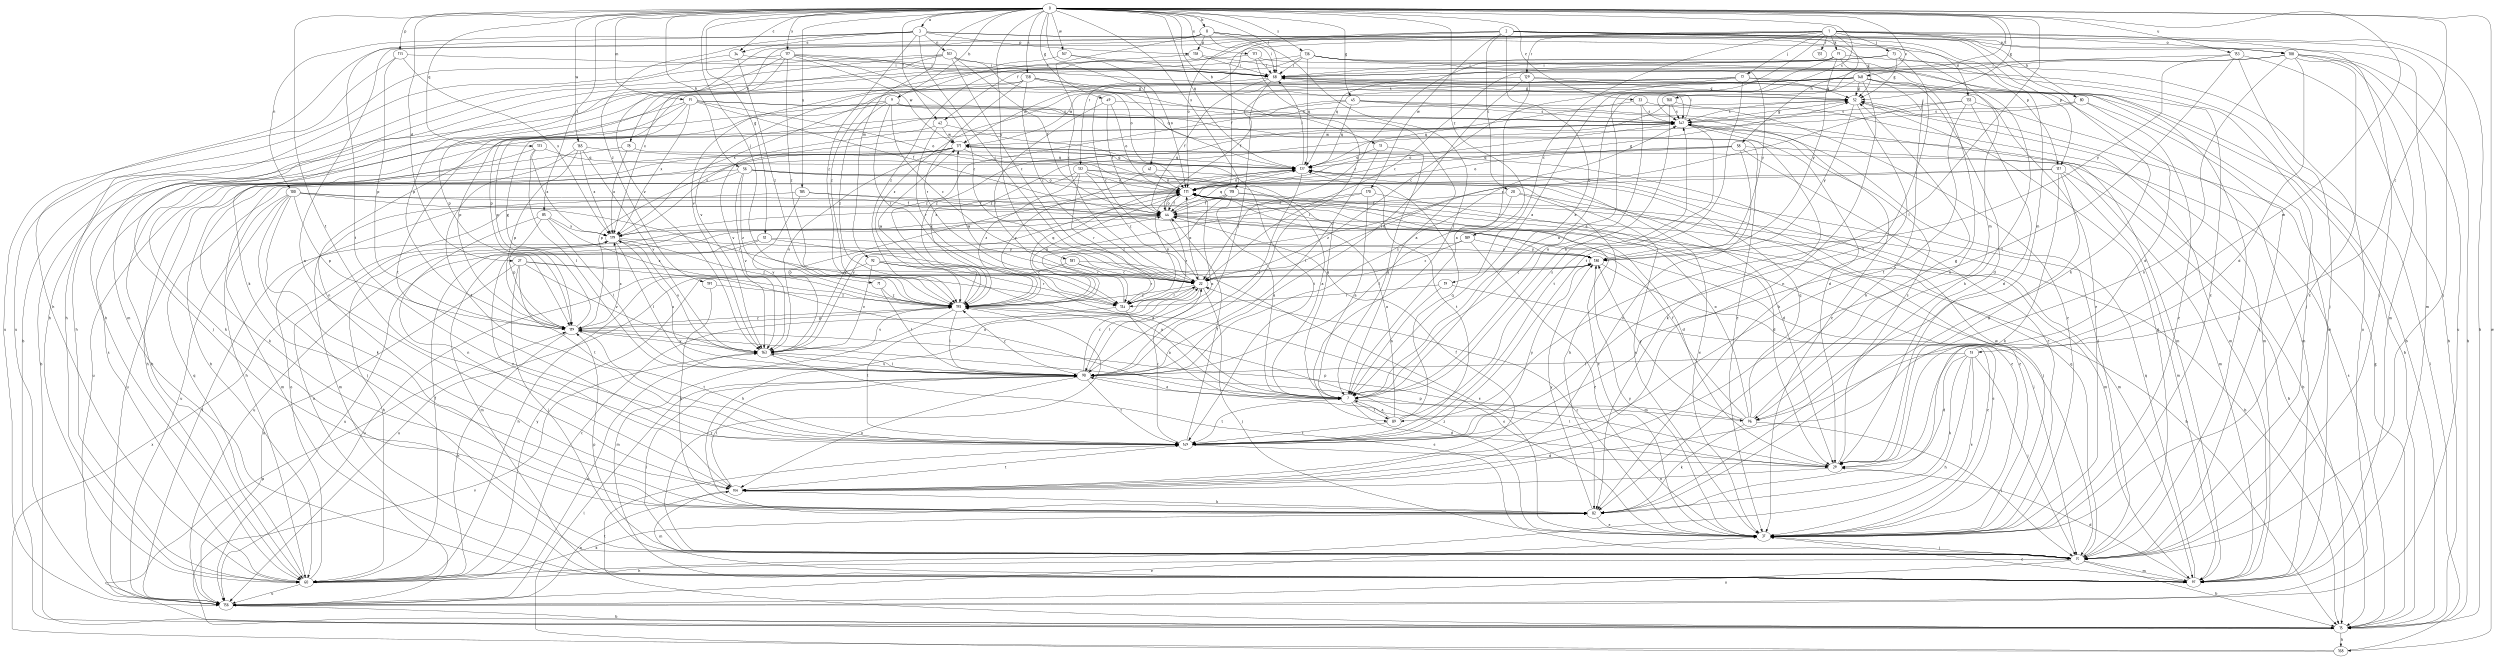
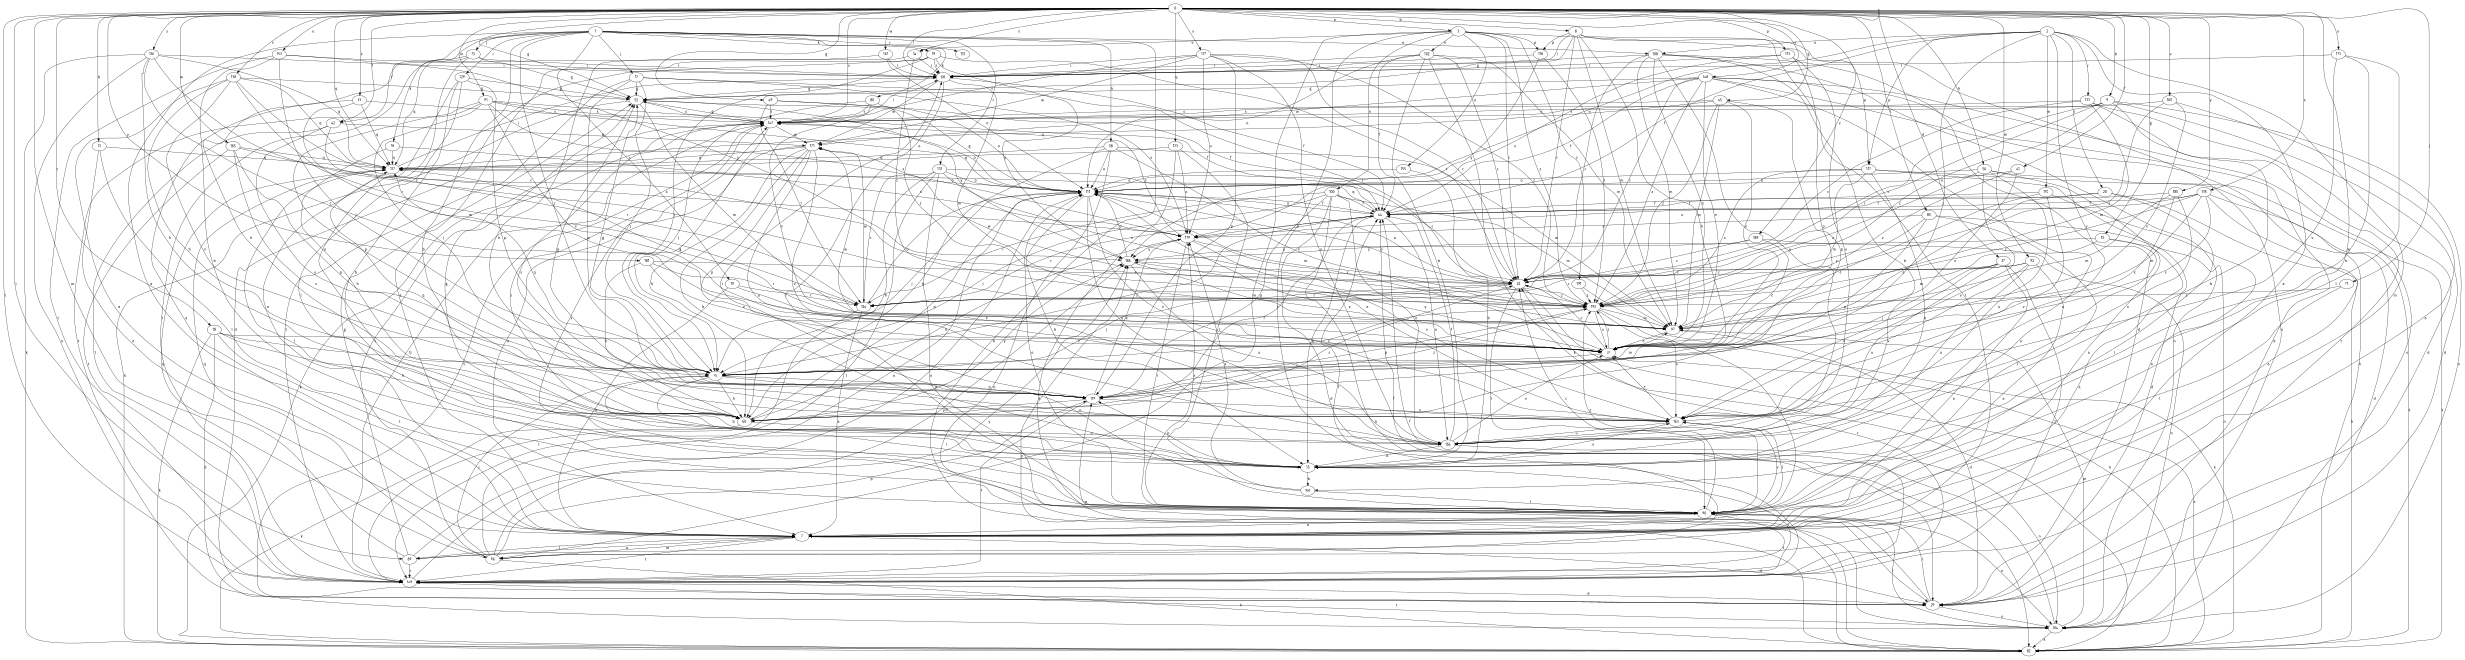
node "155": added
edge "56" -> "37": now "178" -> "37"
edge "193" -> "127": removed, label "q"
